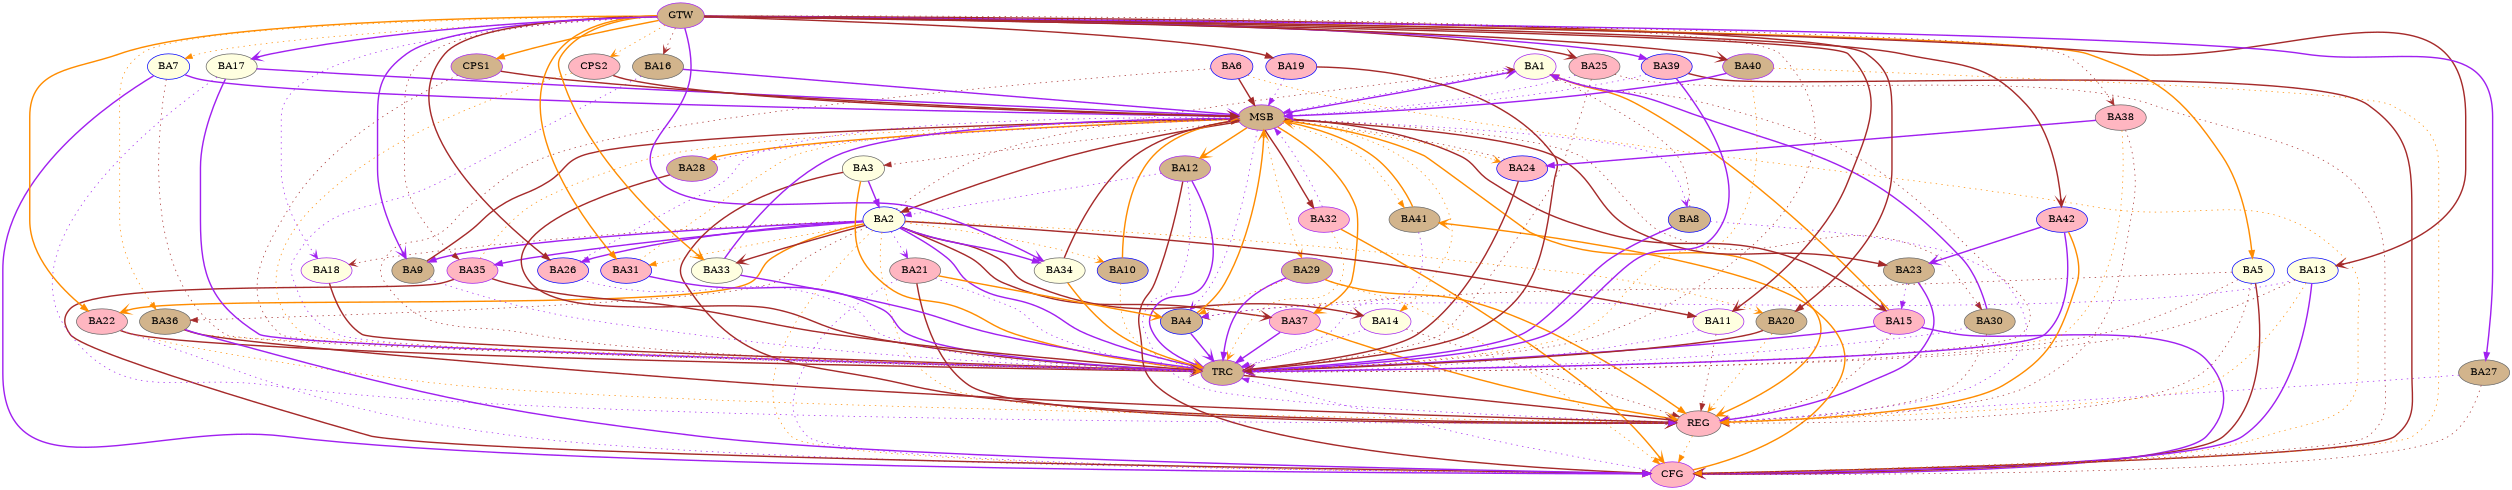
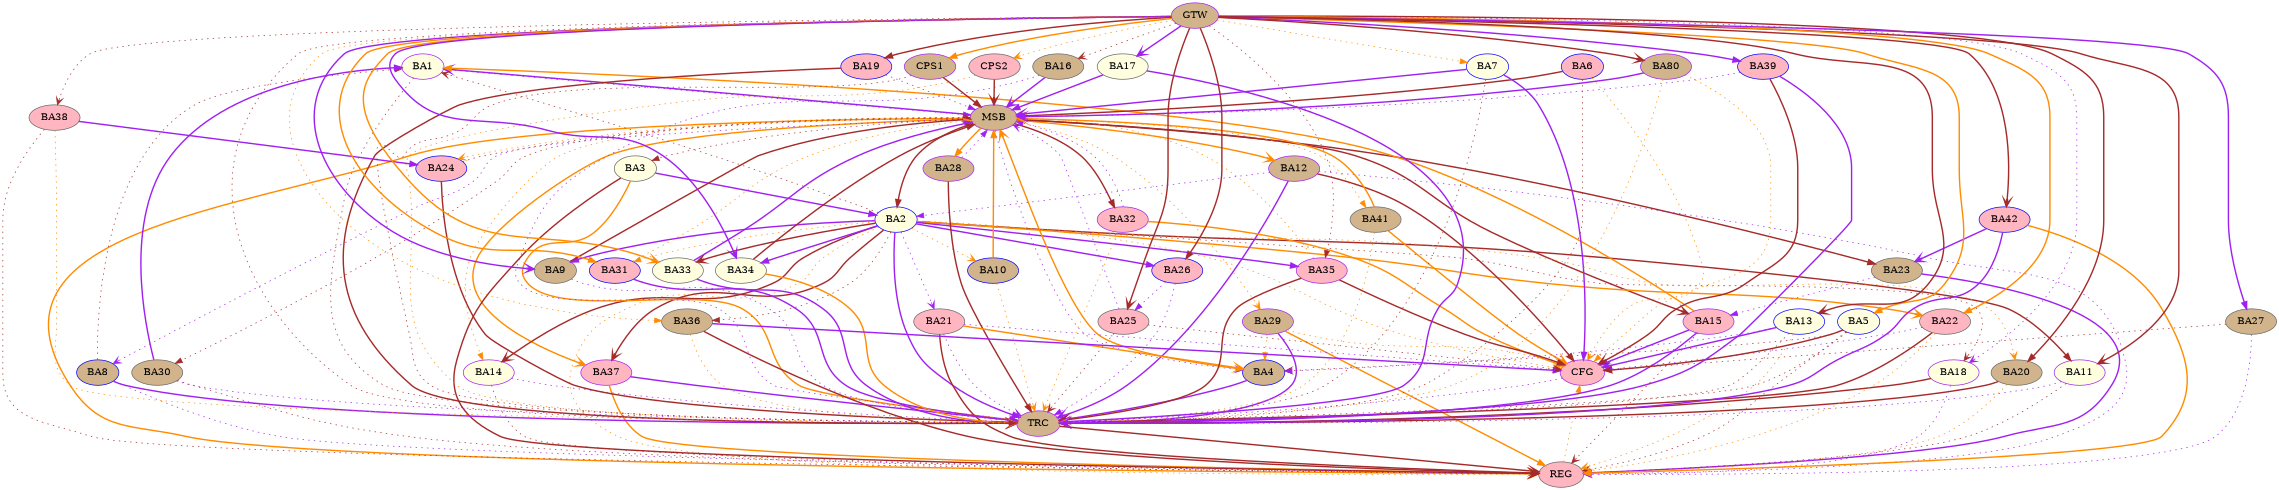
node "BA40": label "BA40" -> "BA80"
edge "BA26" -> "MSB": now "BA26" -> "BA25"
edge "CFG" -> "BA41": reversed
edge "BA41" -> "TRC": color purple -> darkorange
edge "BA17" -> "REG": now "BA18" -> "REG"
